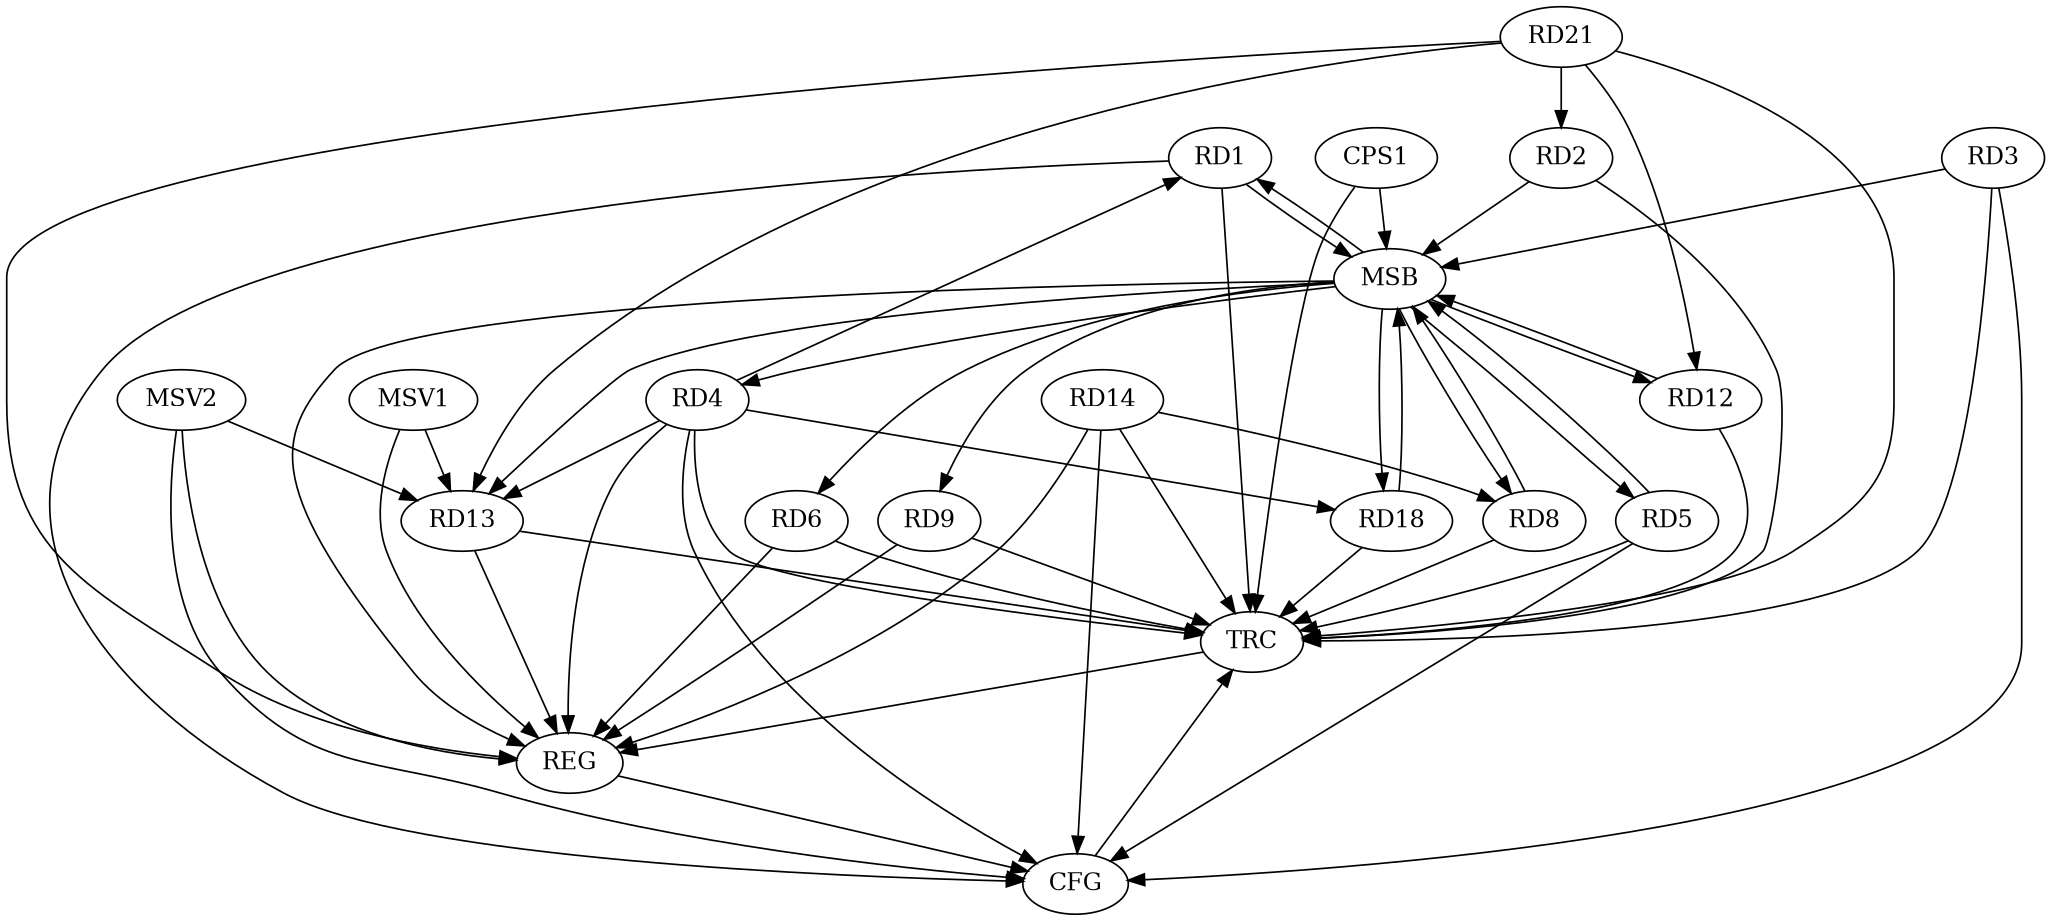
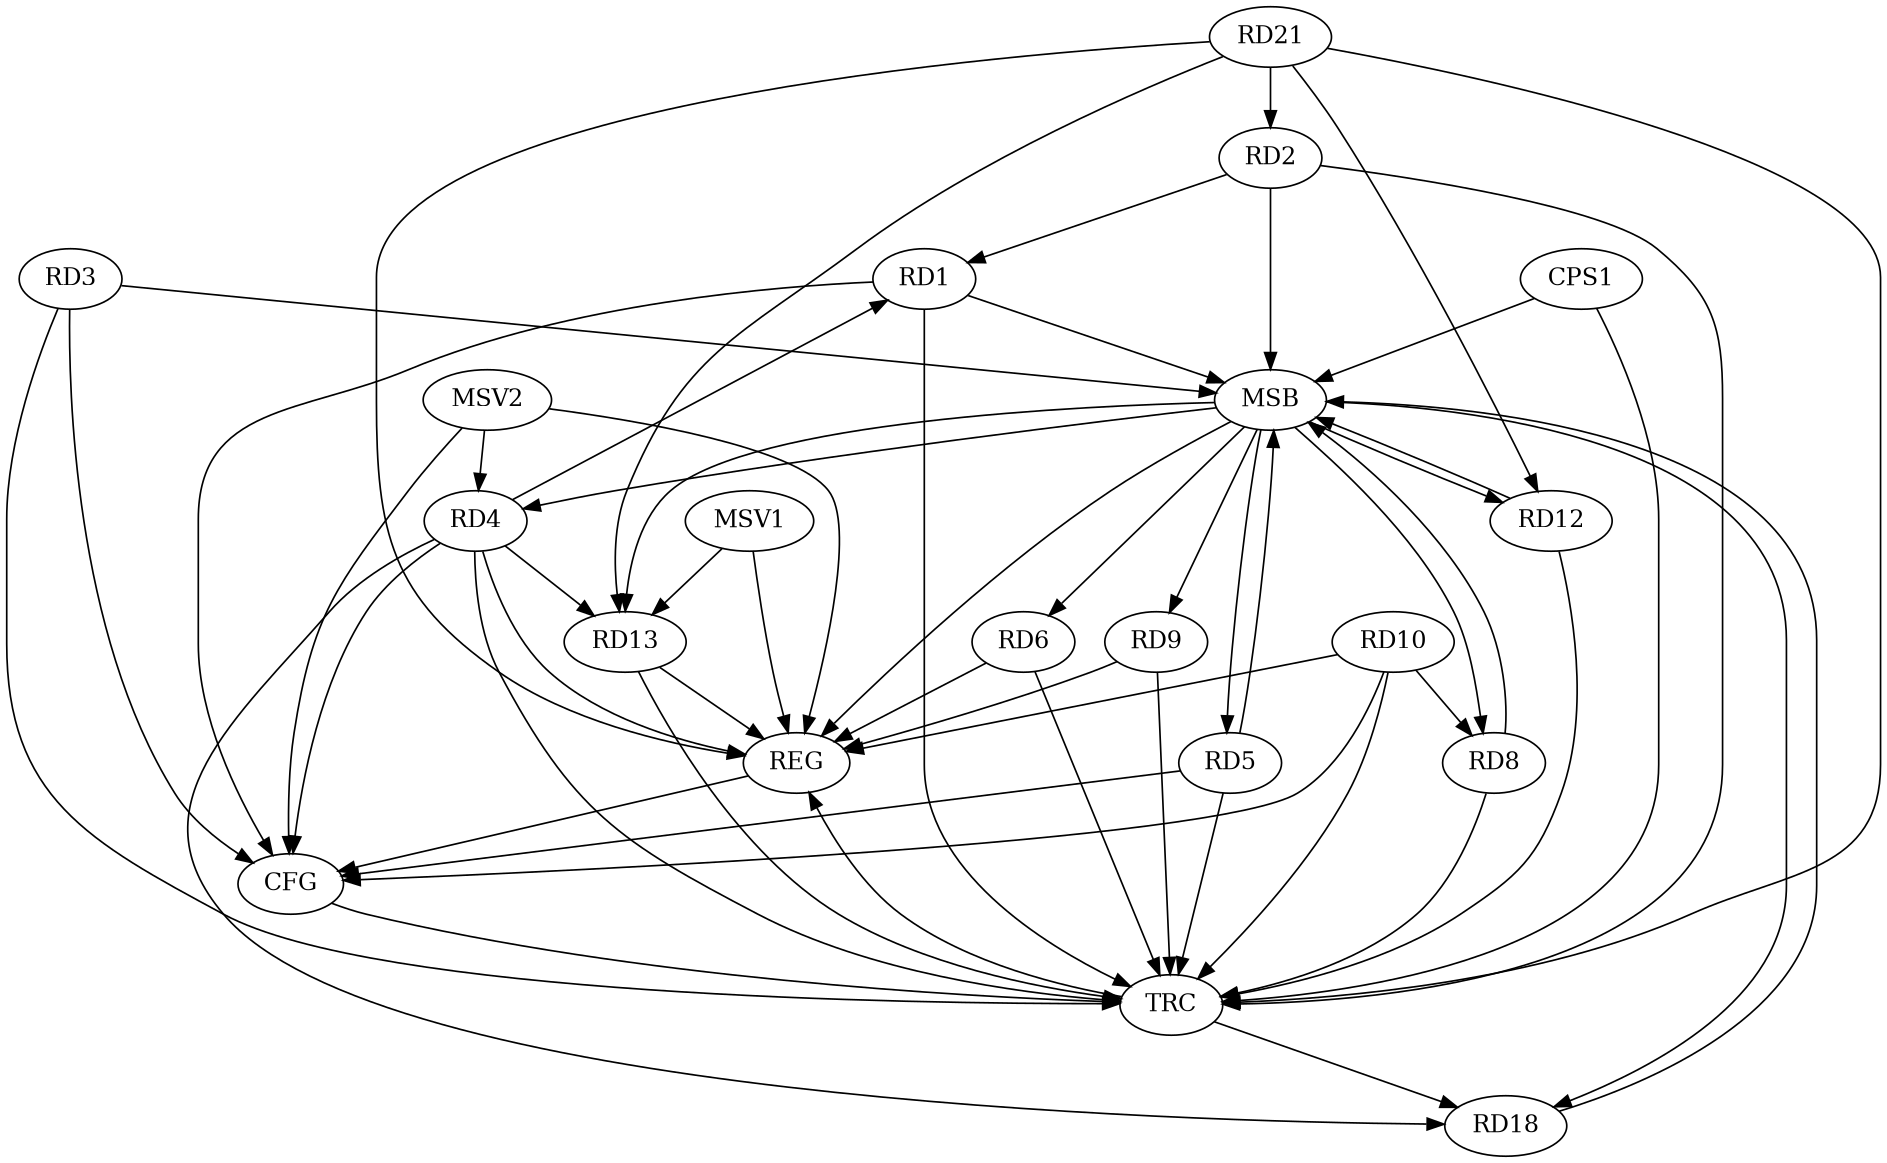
edge "MSB" -> "RD1": now "RD2" -> "RD1"
node "RD14": label "RD14" -> "RD10"
edge "MSV2" -> "RD13": now "MSV2" -> "RD4"
edge "RD18" -> "TRC": reversed
